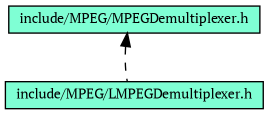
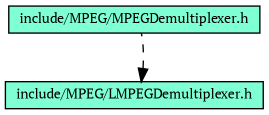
edge "include/MPEG/LMPEGDemultiplexer.h" -> "include/MPEG/MPEGDemultiplexer.h": reversed
